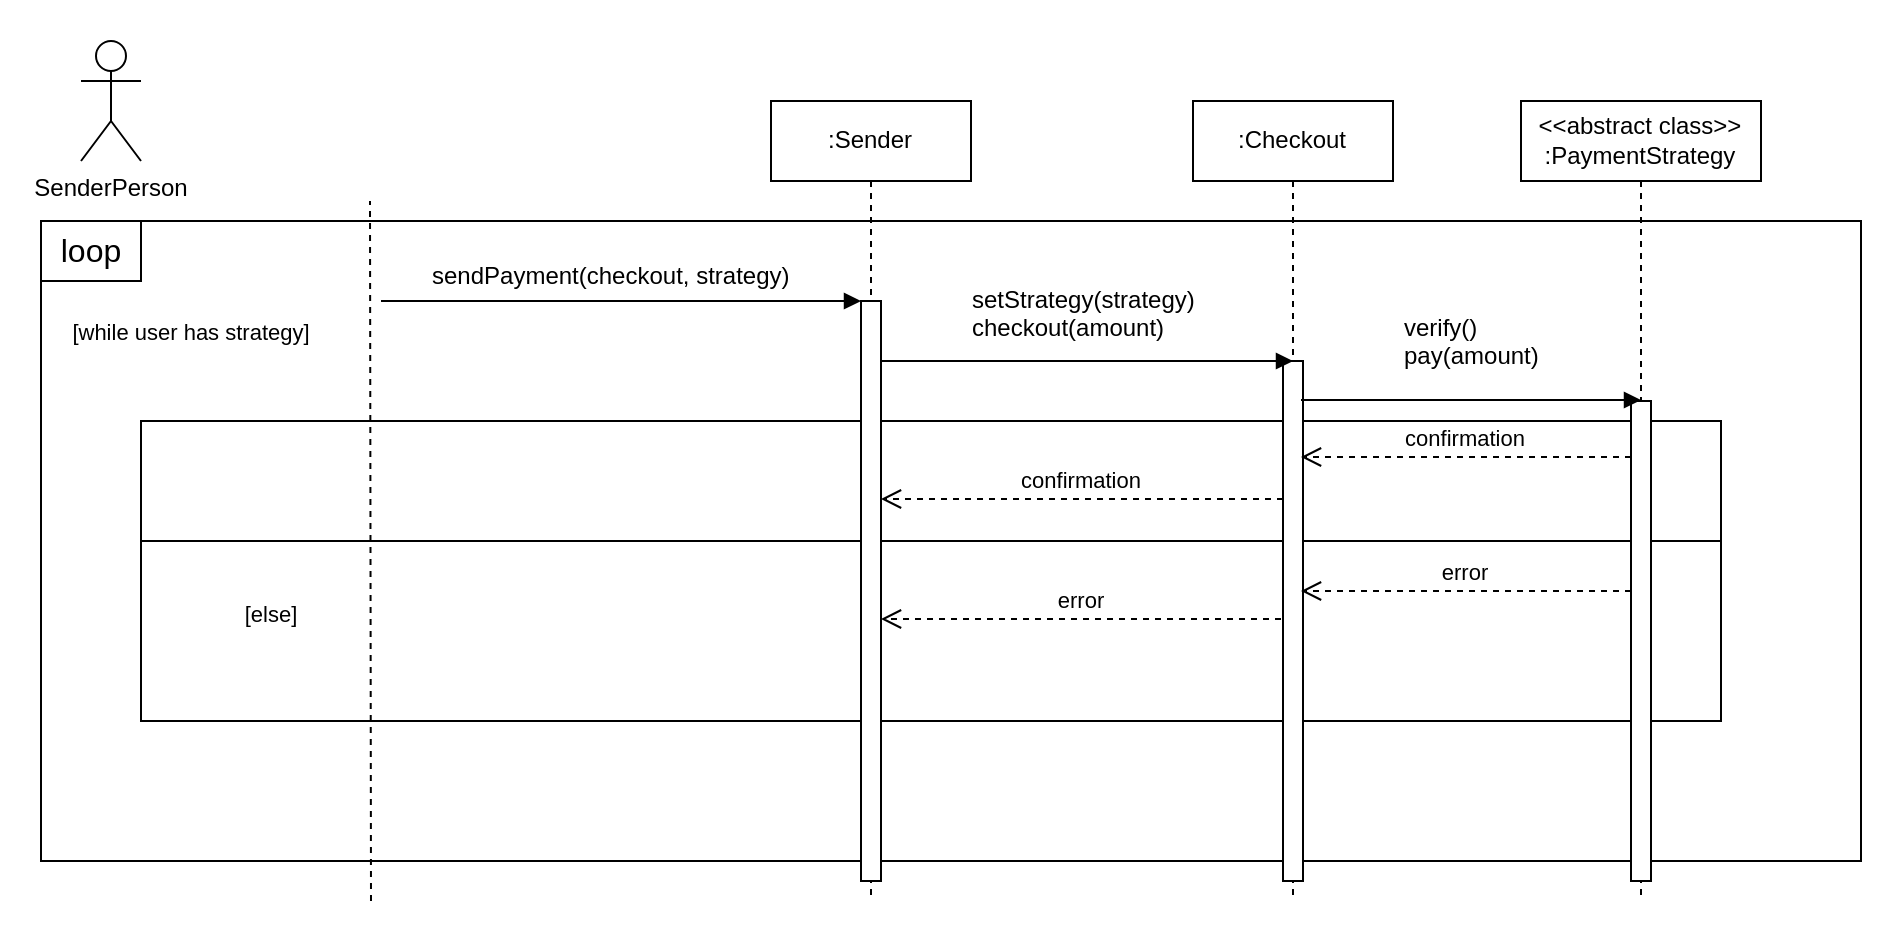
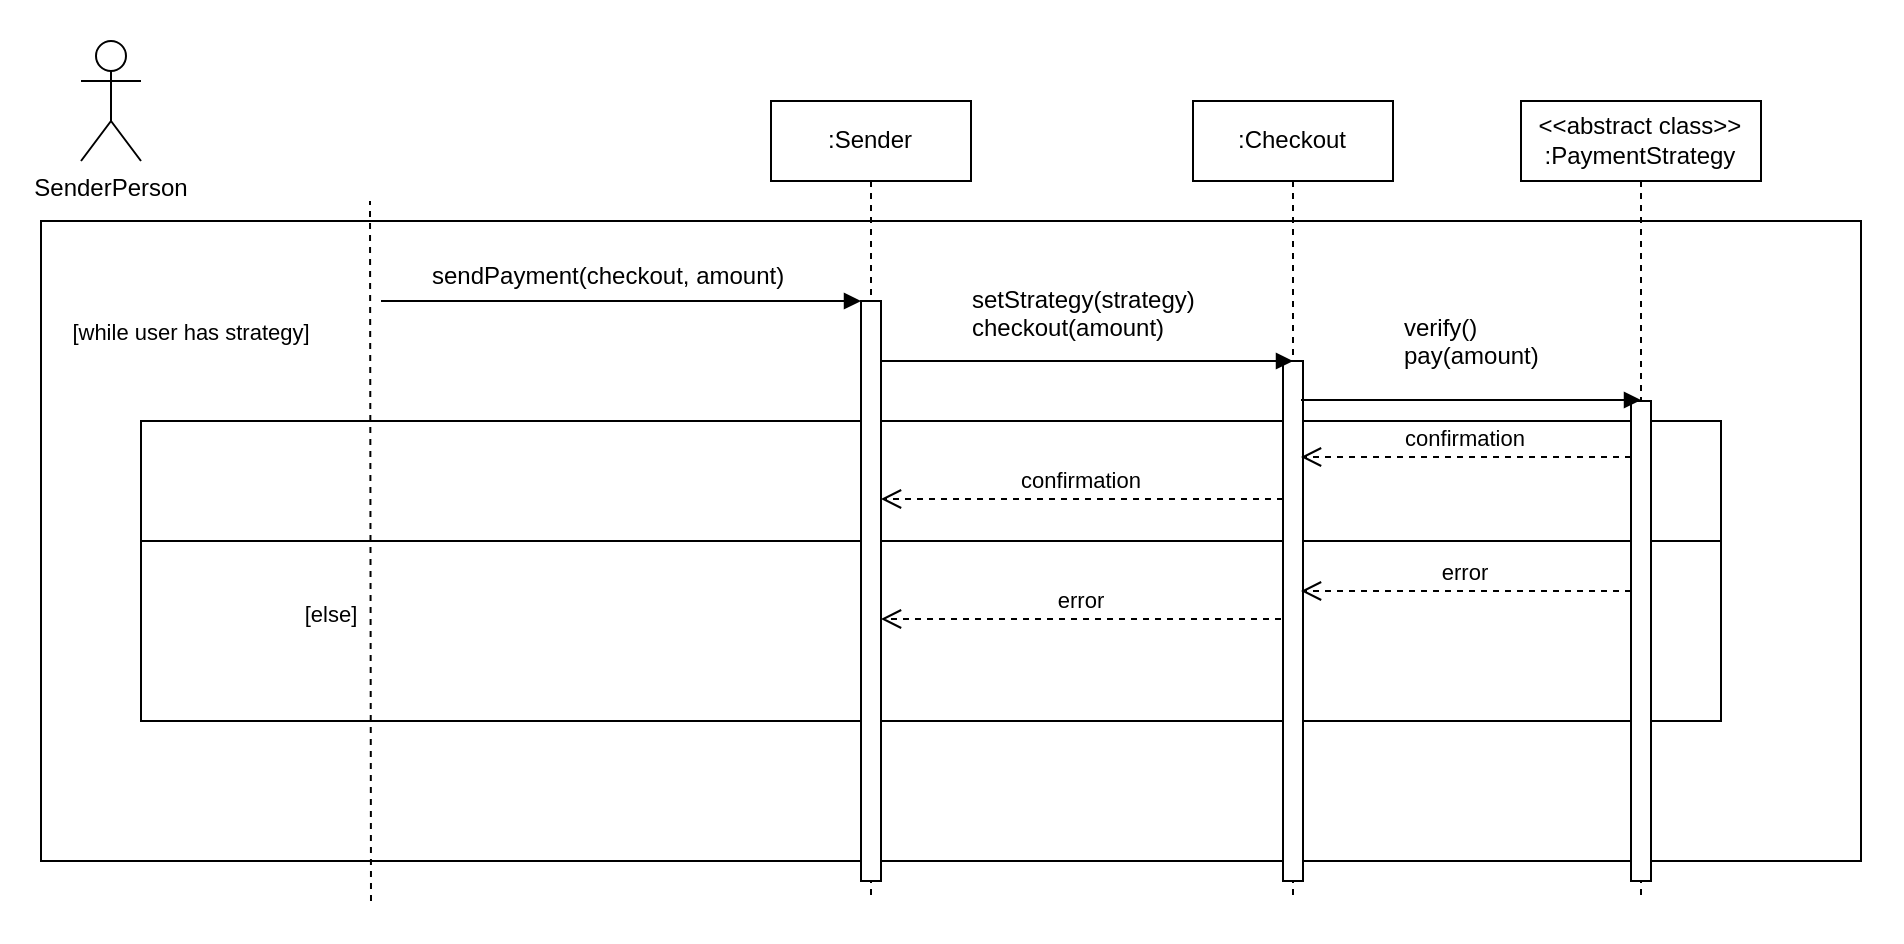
node "loop": removed
node "sendPayment(checkout, strategy)": label "sendPayment(checkout, strategy)" -> "sendPayment(checkout, amount)"
node "[else]": moved (271, 611) -> (331, 611)
